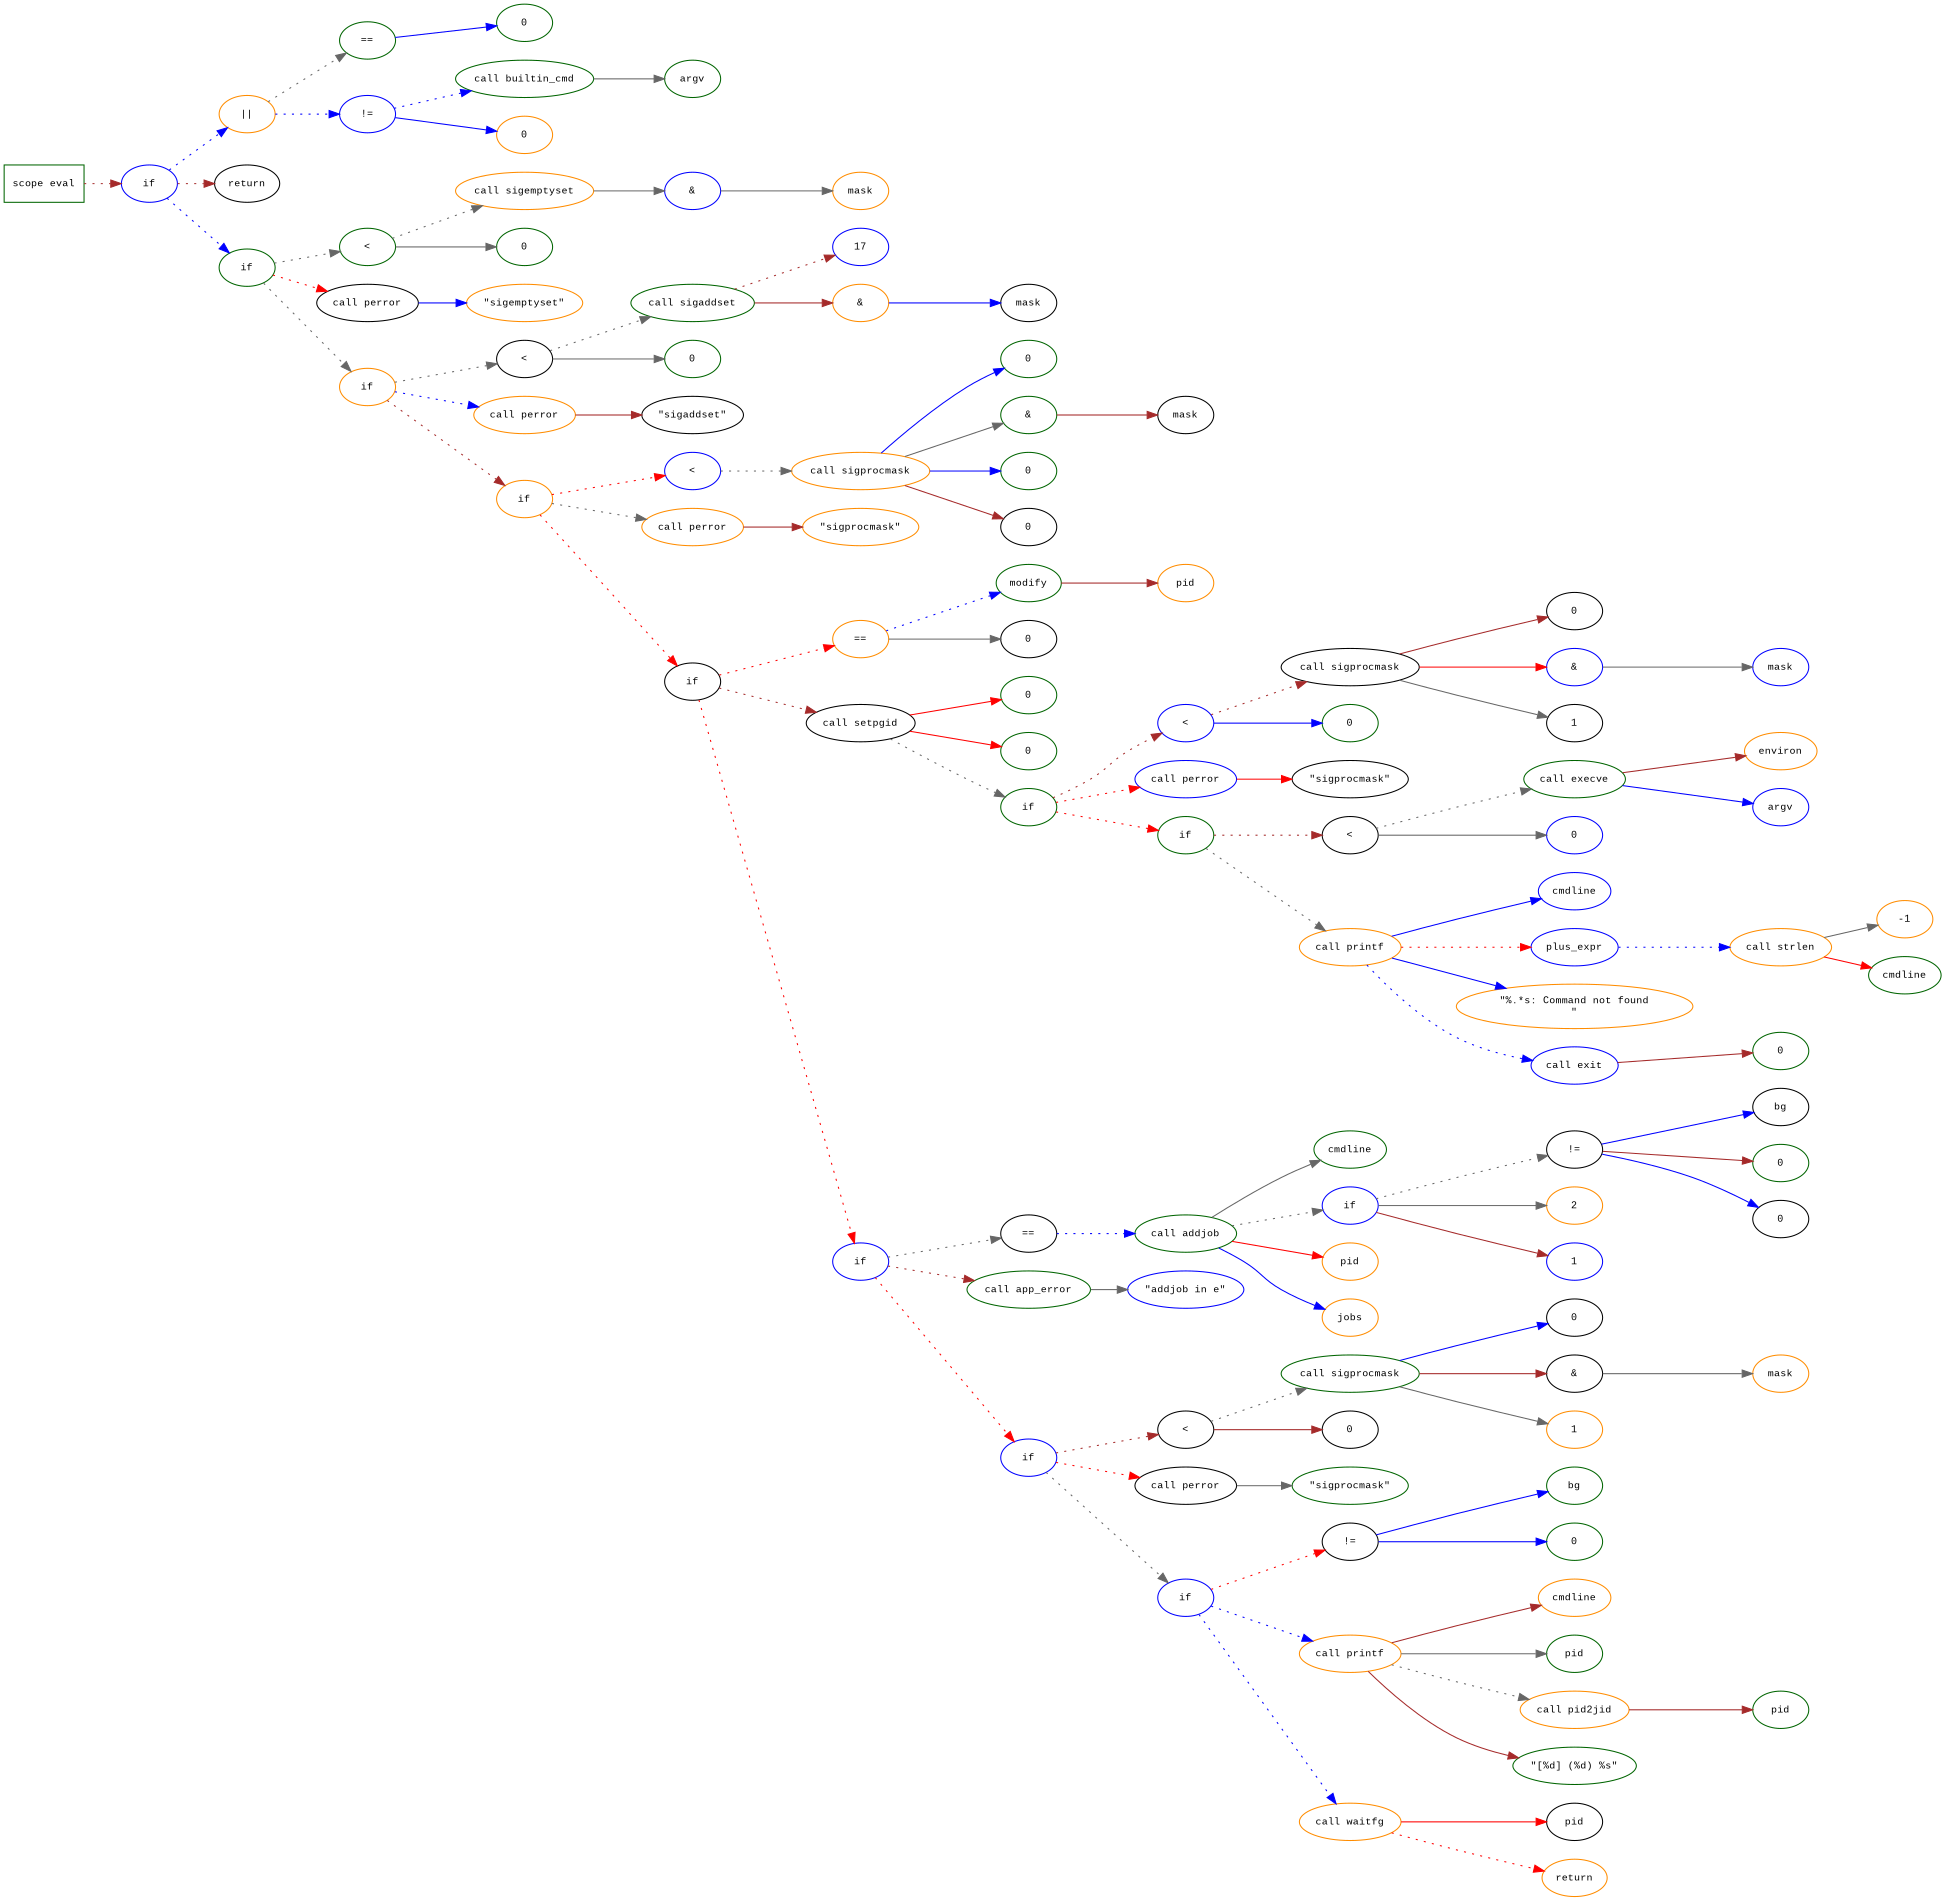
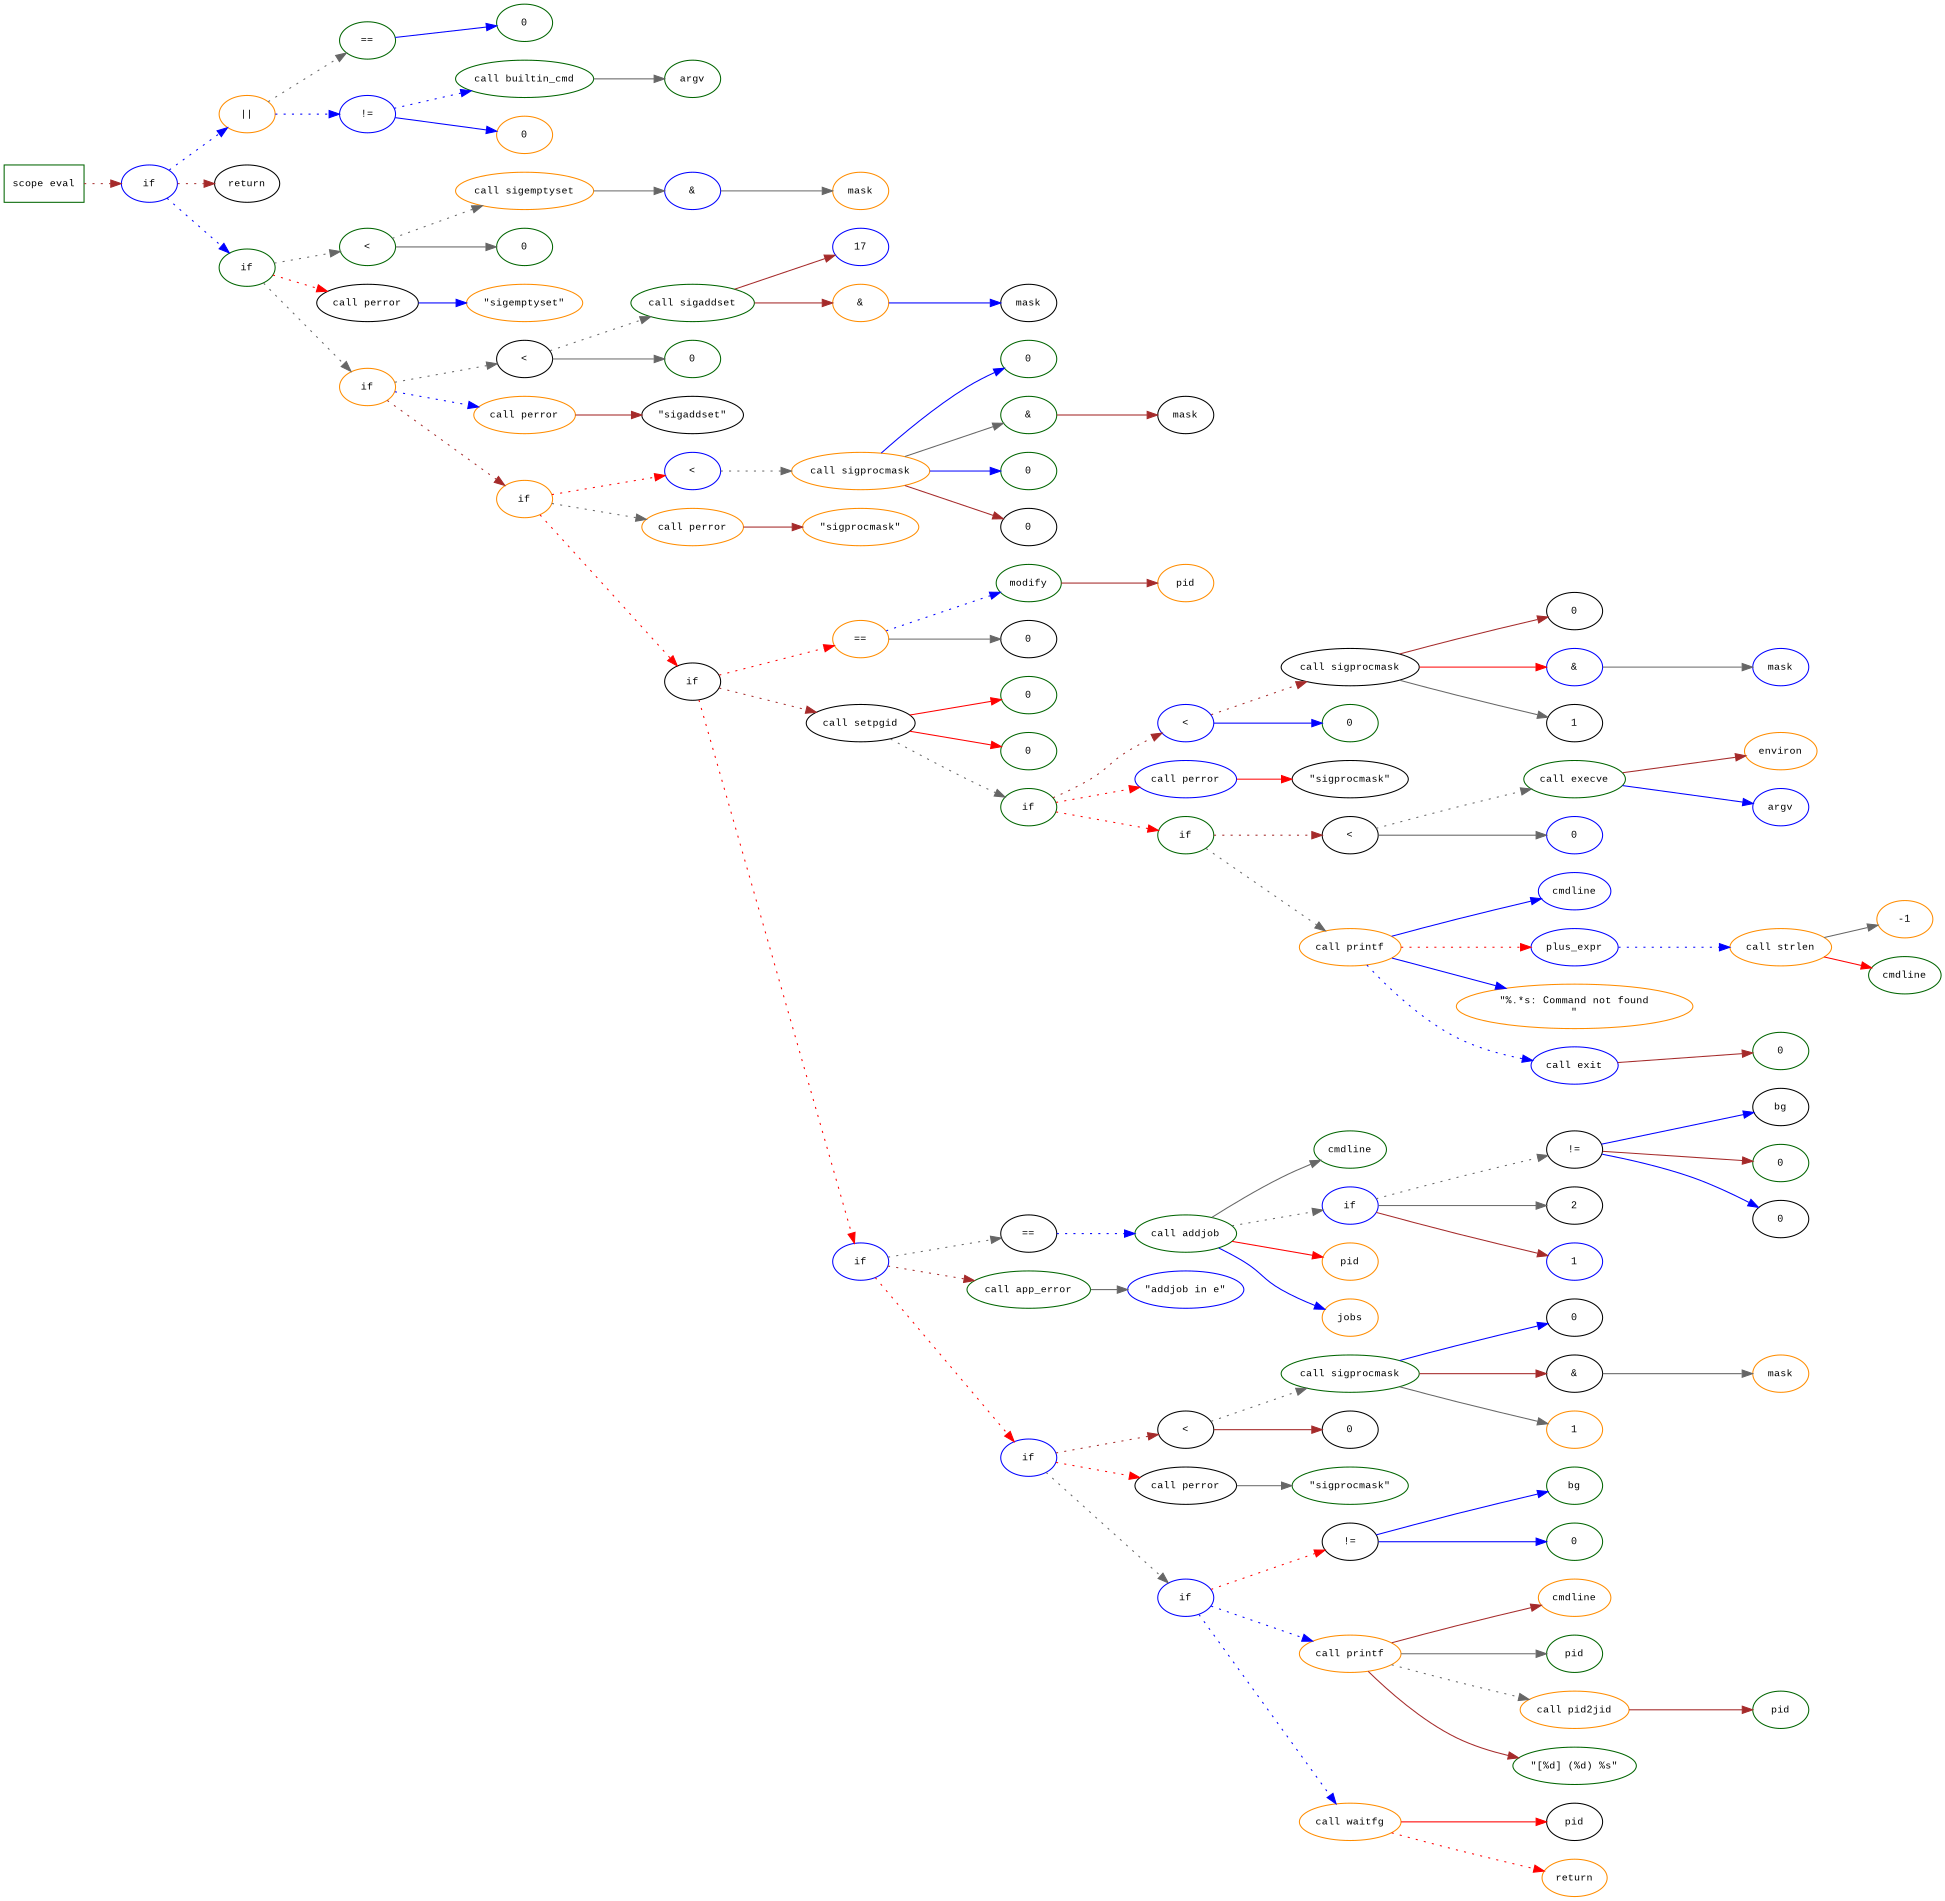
edge "call sigaddset" -> "17": style dotted -> solid
node "2": color darkorange -> black
